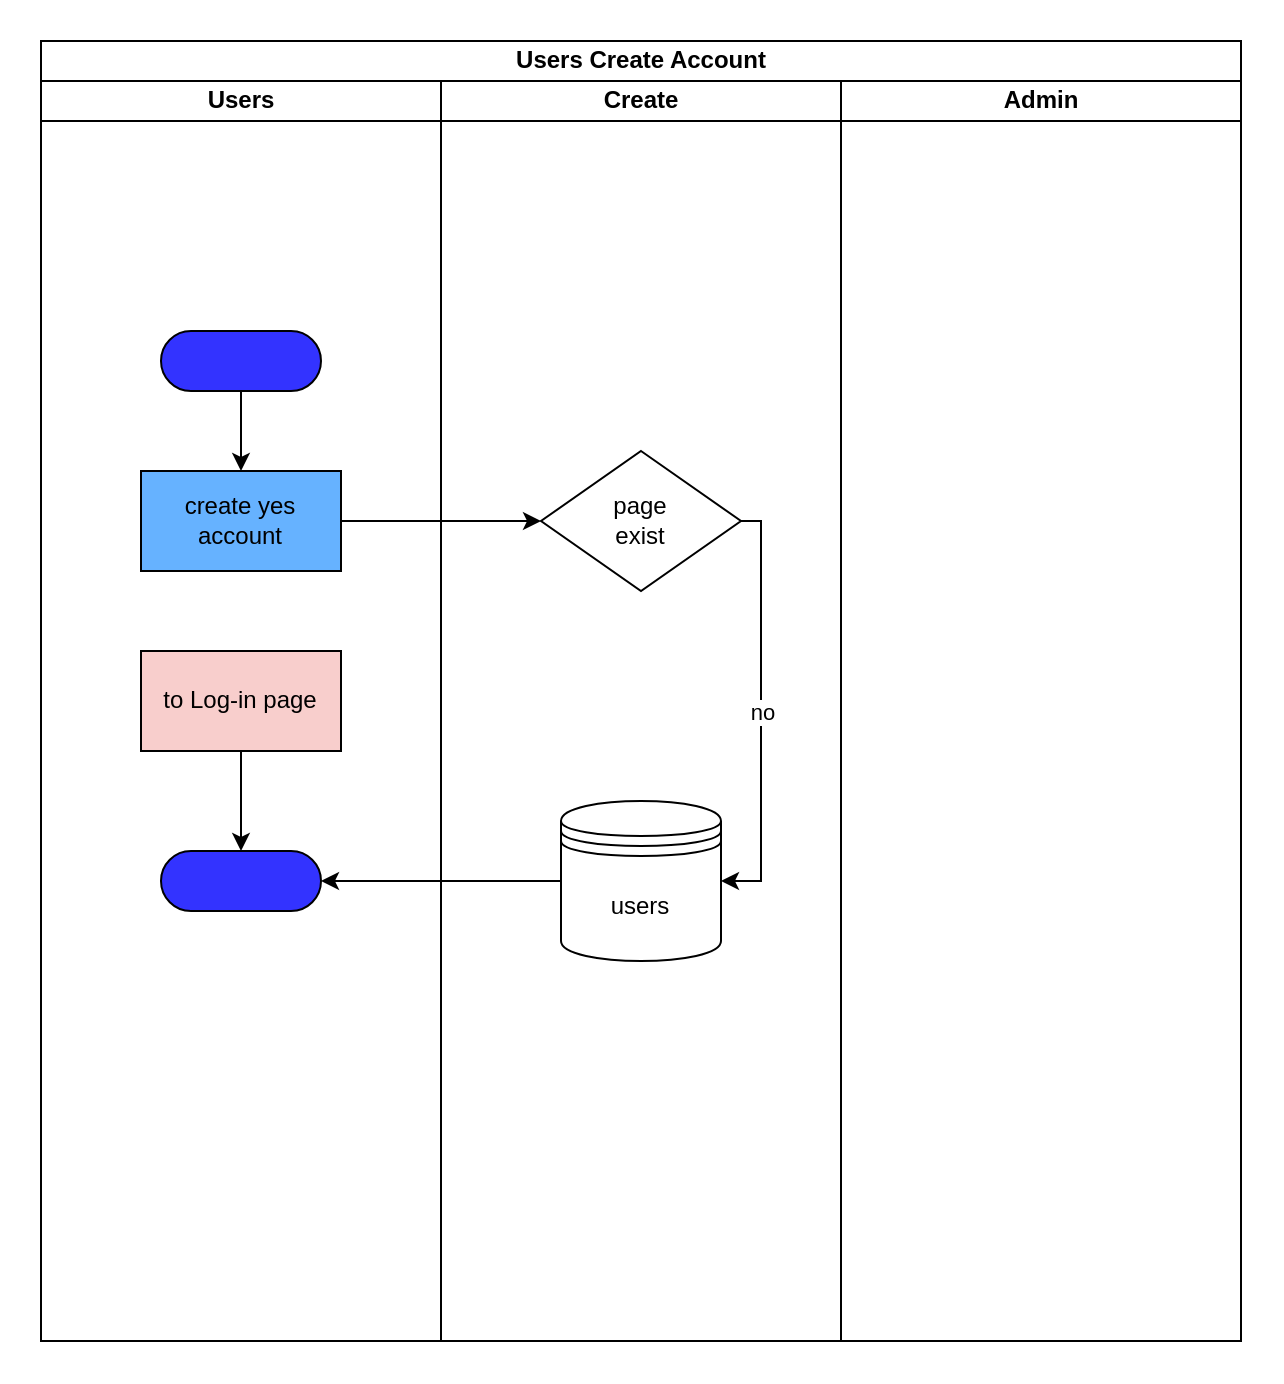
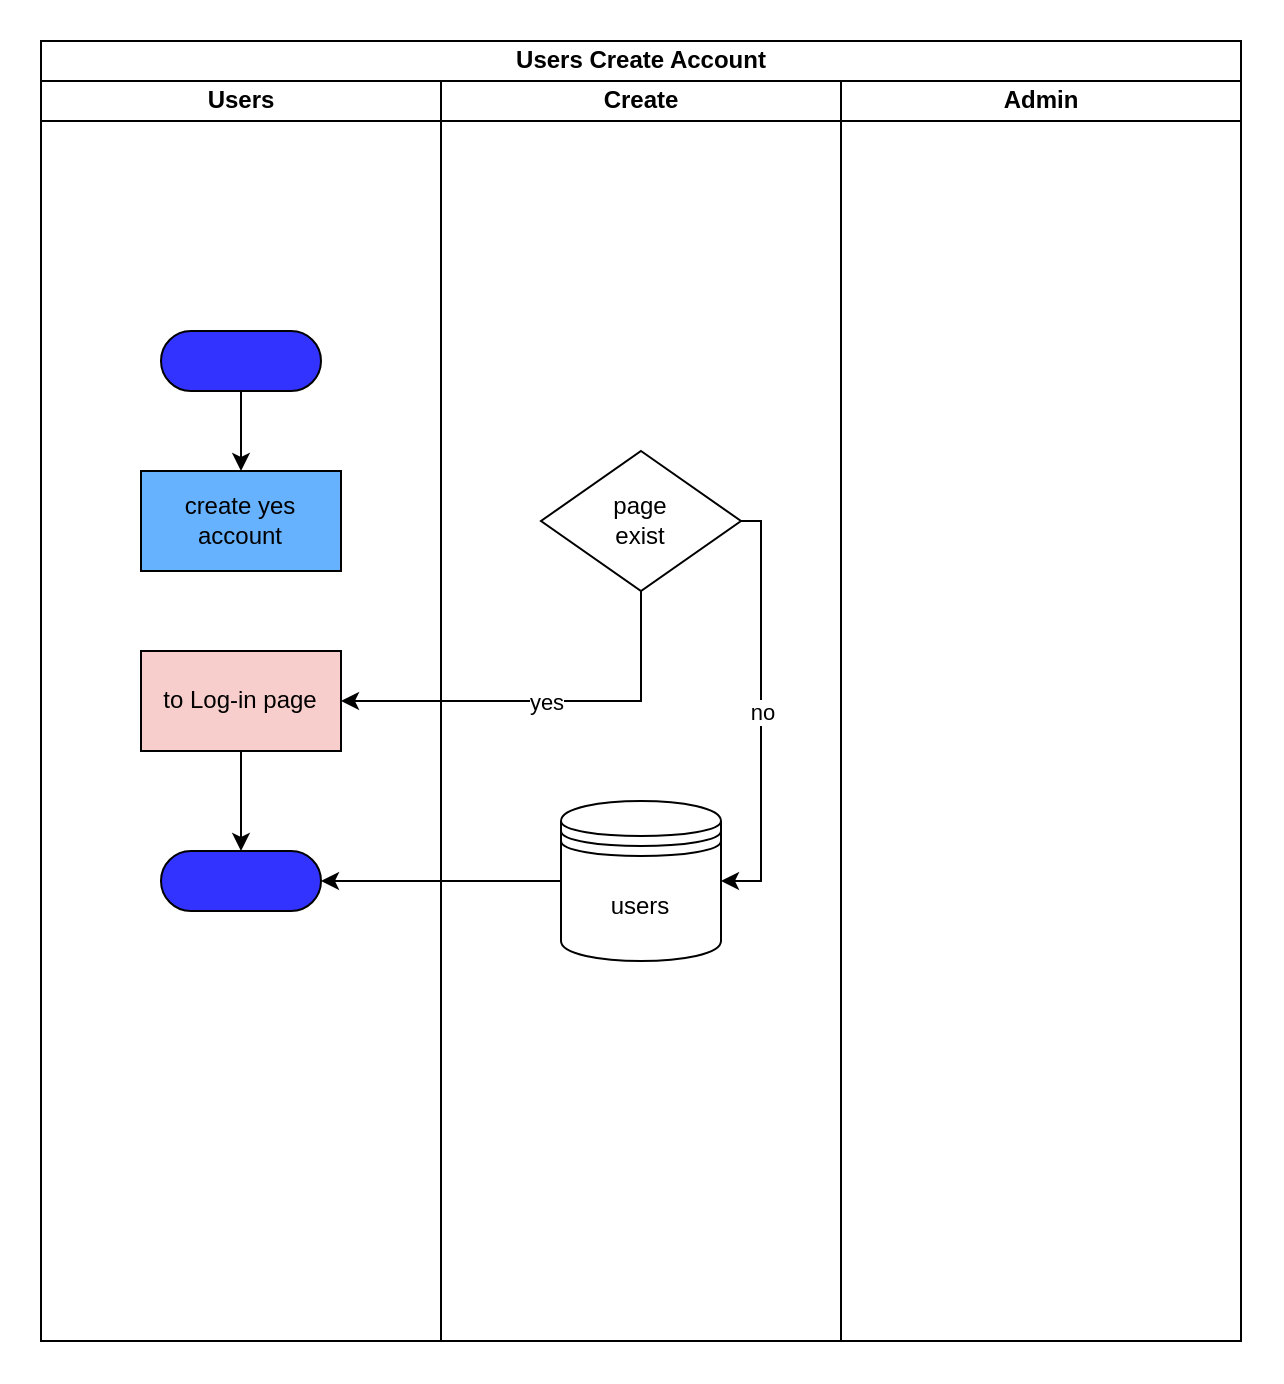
edge "create yes account" -> "page exist": removed
edge "page exist" -> "to Log-in page": added, label "yes"
